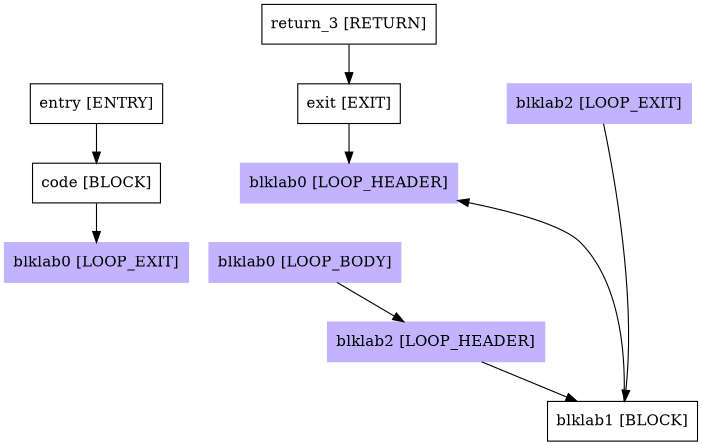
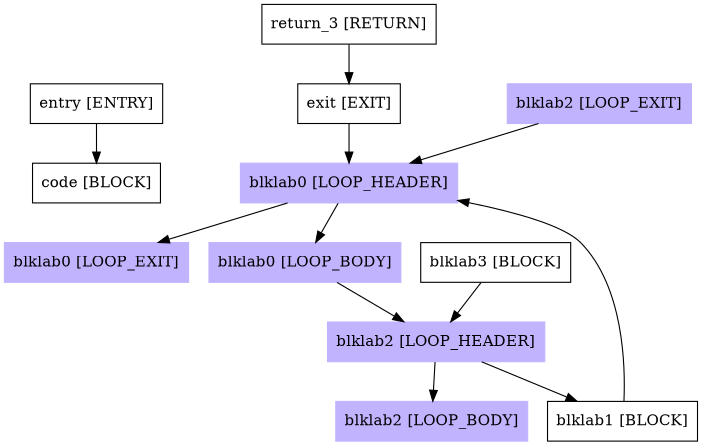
edge "code [BLOCK]" -> "blklab0 [LOOP_EXIT]": now "blklab0 [LOOP_HEADER]" -> "blklab0 [LOOP_EXIT]"
edge "blklab0 [LOOP_HEADER]" -> "blklab0 [LOOP_BODY]": added
edge "blklab2 [LOOP_EXIT]" -> "blklab1 [BLOCK]": now "blklab2 [LOOP_EXIT]" -> "blklab0 [LOOP_HEADER]"
node "blklab3 [BLOCK]": added
node "blklab2 [LOOP_BODY]": added
